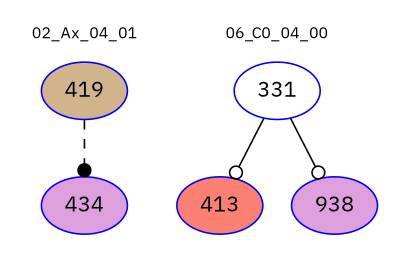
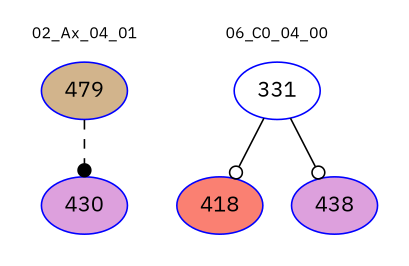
node "419": label "419" -> "479"
node "434": label "434" -> "430"
node "413": label "413" -> "418"
node "938": label "938" -> "438"
